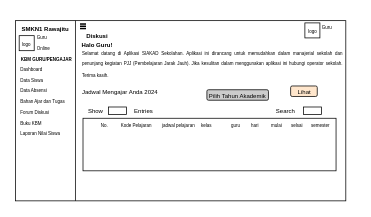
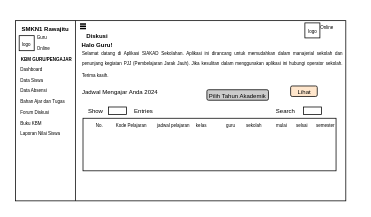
node "Guru": label "Guru" -> "Online"
node "No. Kode Pelajaran jadwal pelajaran kelas guru hari mulai selsai semester": label "No. Kode Pelajaran jadwal pelajaran kelas guru hari mulai selsai semester" -> "No. Kode Pelajaran jadwal pelajaran kelas guru sekolah mulai selsai semester"
